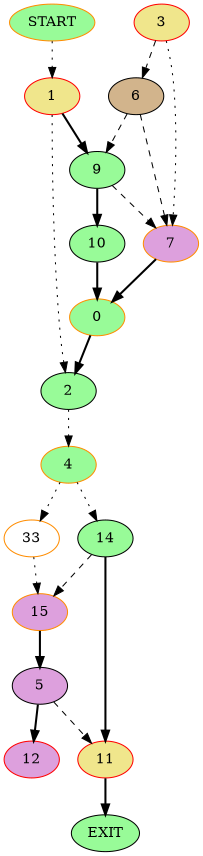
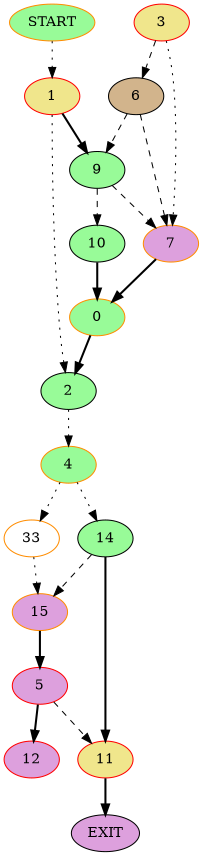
edge "9" -> "10": style bold -> dashed
node "5": color black -> red
node "EXIT": fillcolor palegreen -> plum
